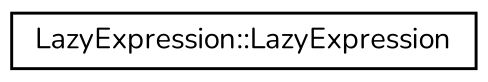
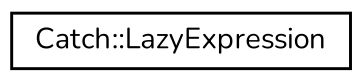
node "LazyExpression::LazyExpression": label "LazyExpression::LazyExpression" -> "Catch::LazyExpression"
